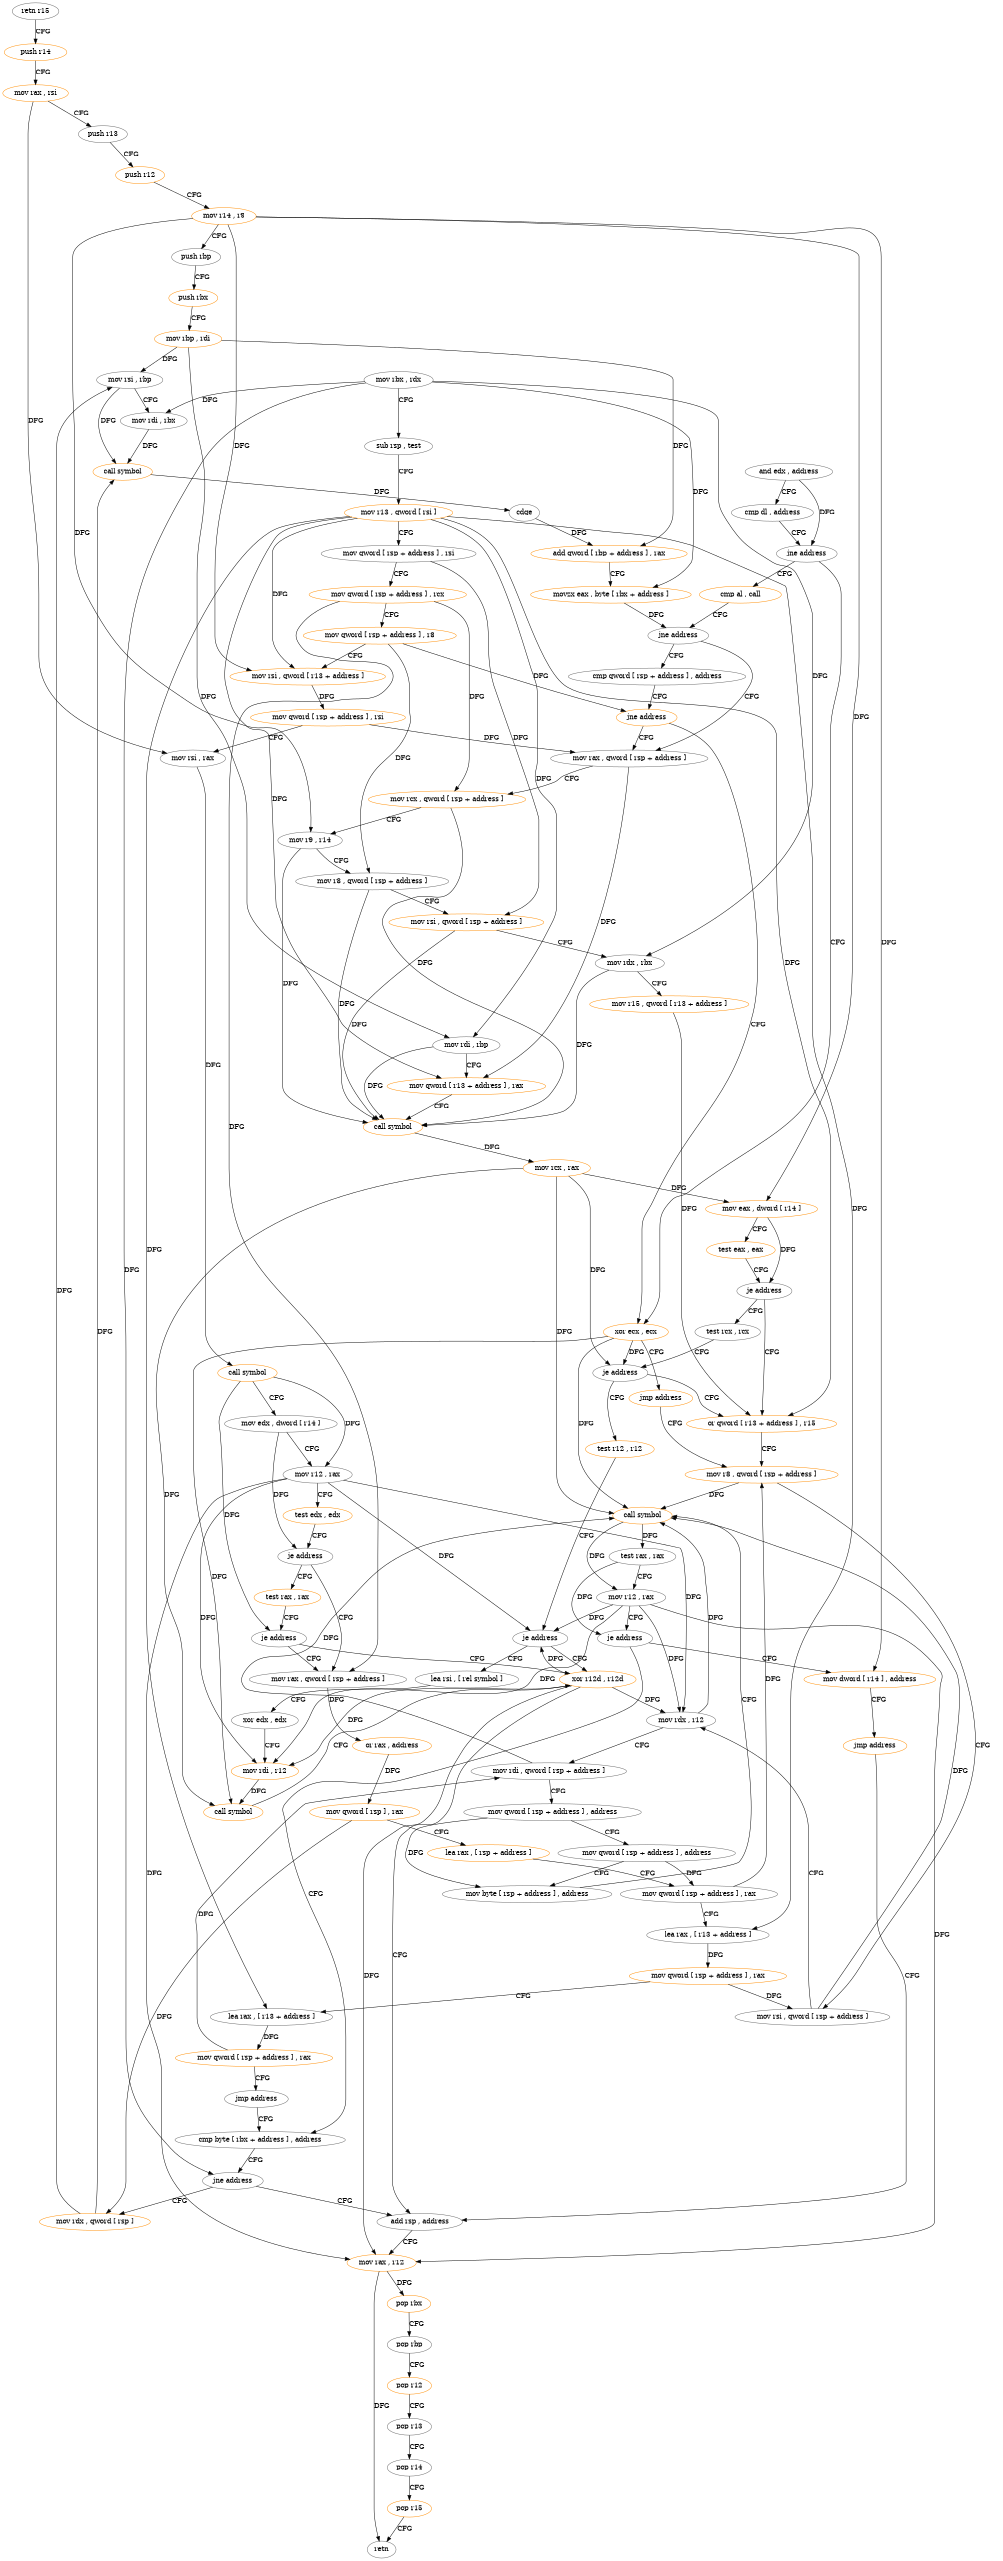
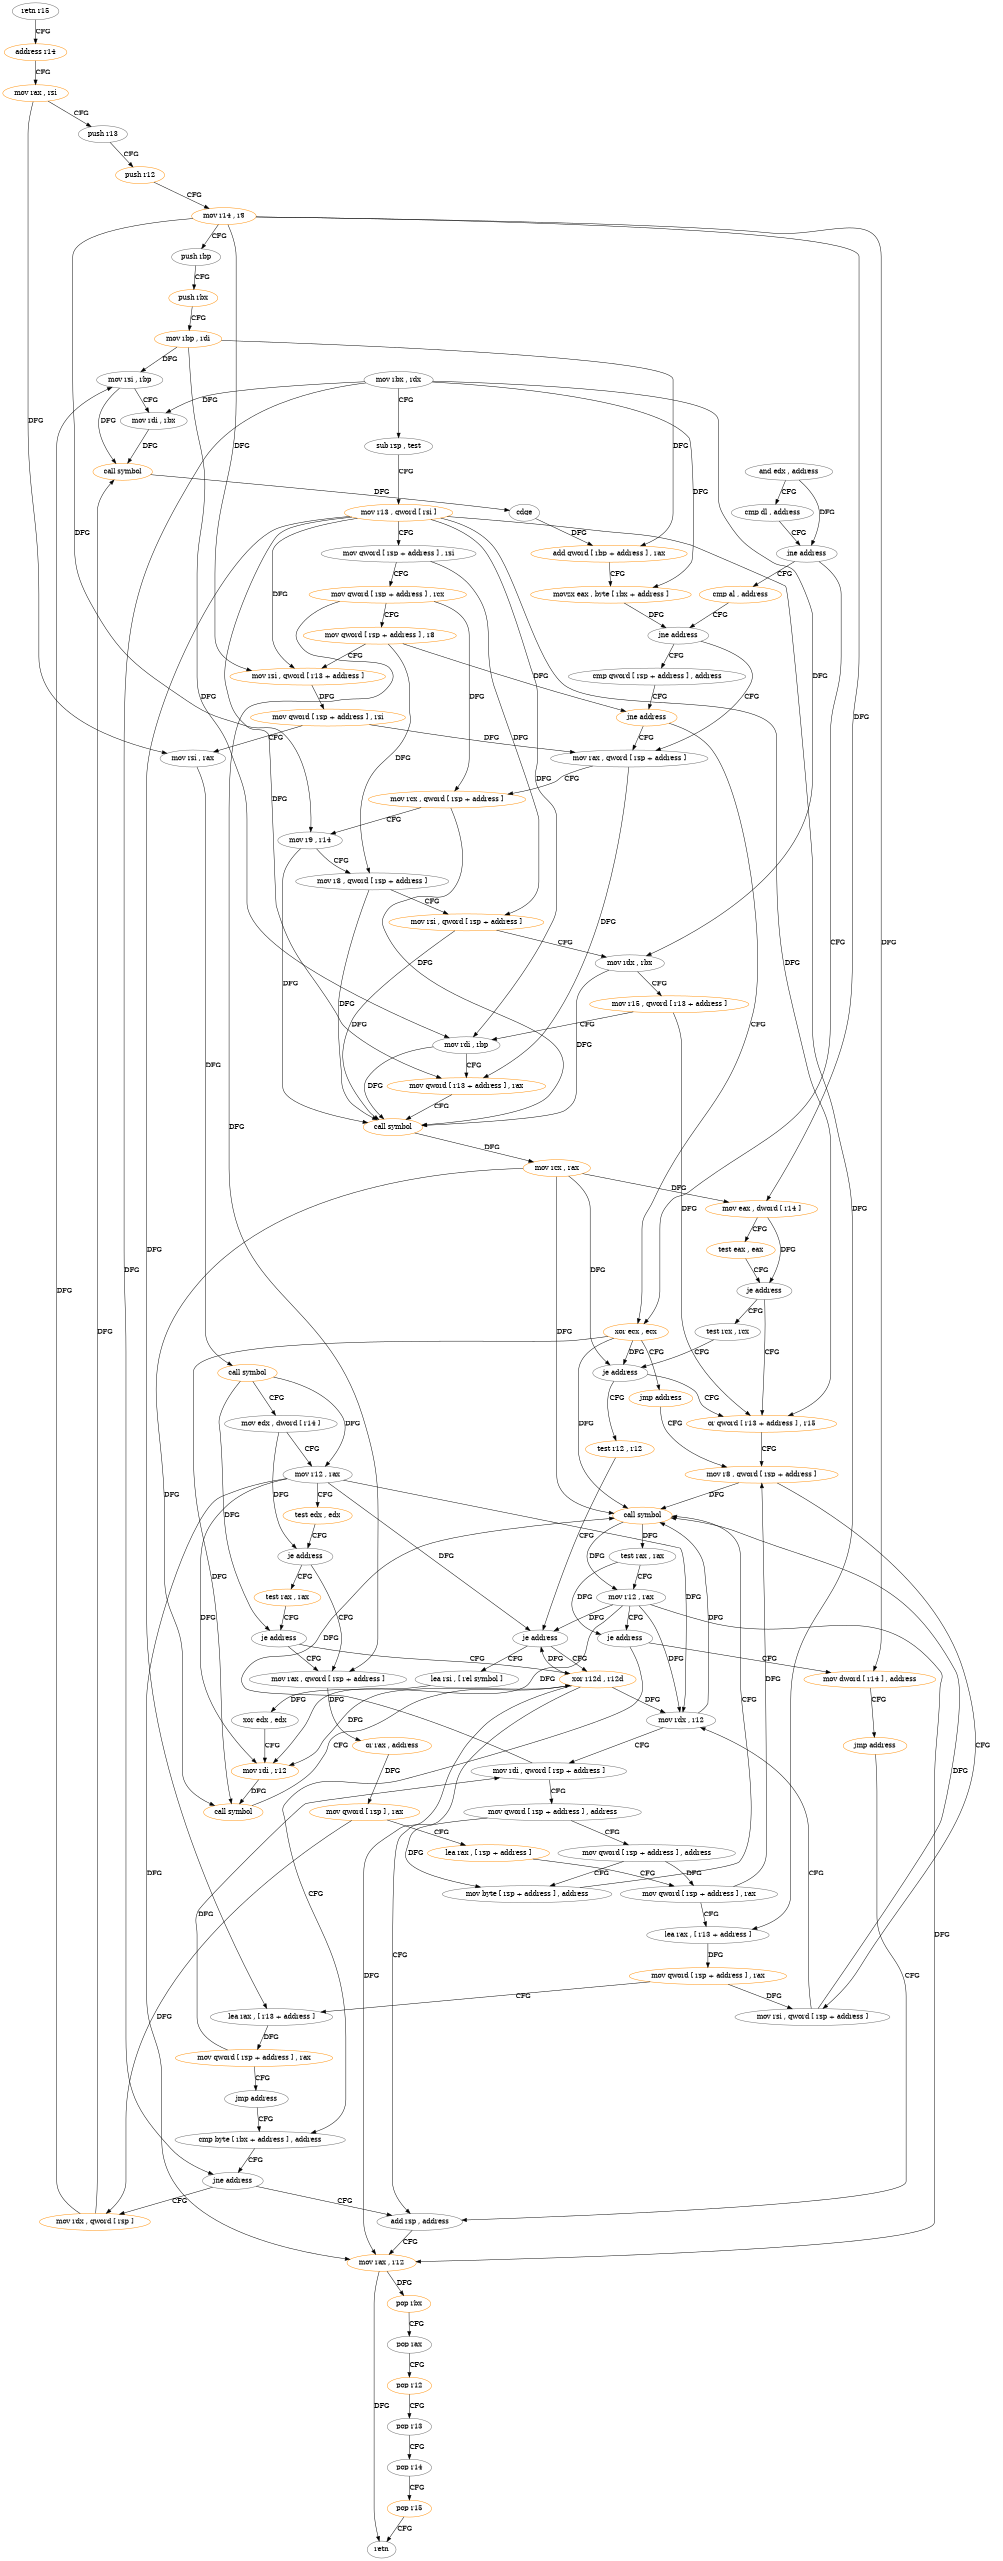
node "push r14": label "push r14" -> "address r14"
node "cmp al , call": label "cmp al , call" -> "cmp al , address"
edge "mov r15 , qword [ r13 + address ]" -> "mov rdi , rbp": added, label "CFG"
edge "lea rsi , [ rel symbol ]" -> "xor edx , edx": label "CFG" -> "DFG"
node "pop rbp": label "pop rbp" -> "pop rax"
